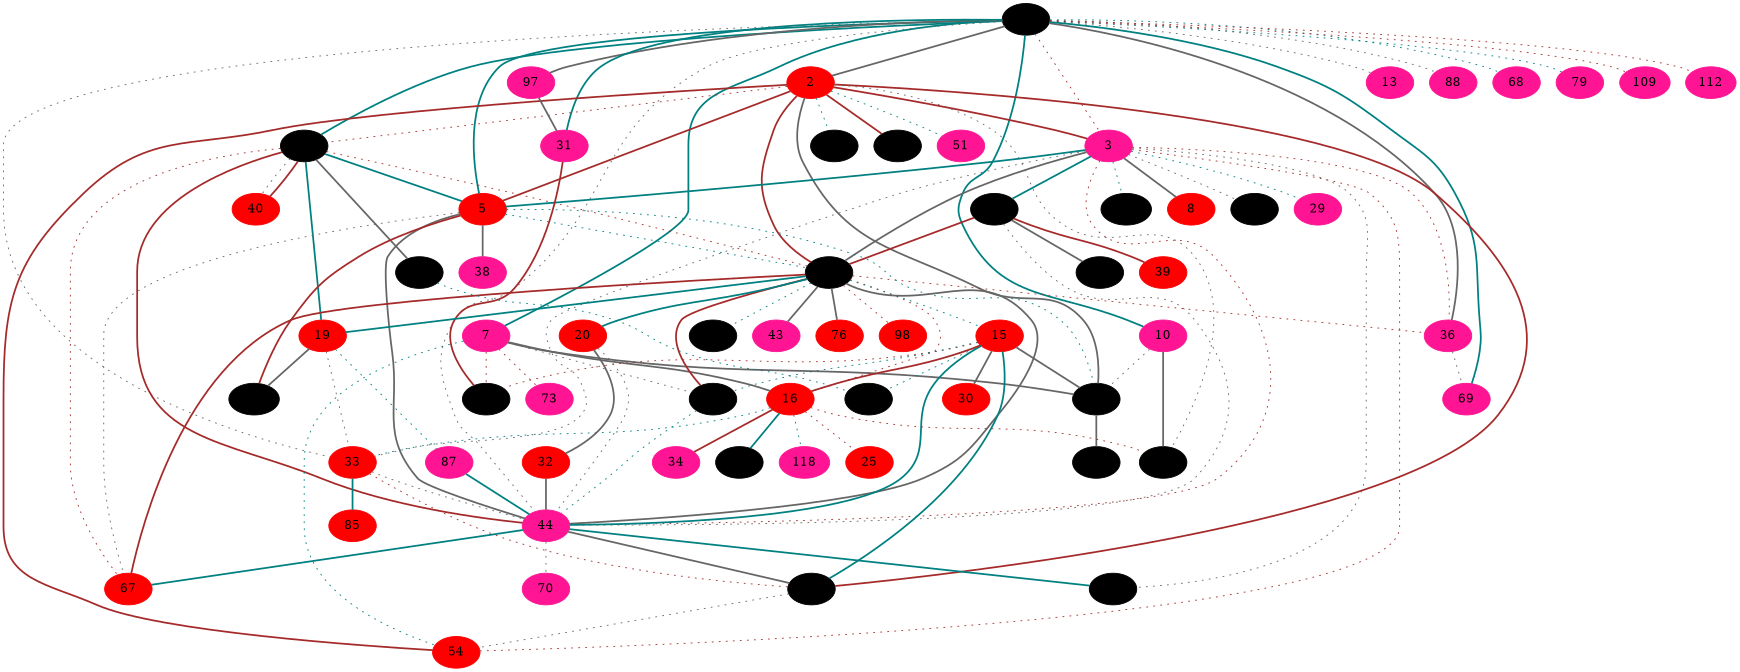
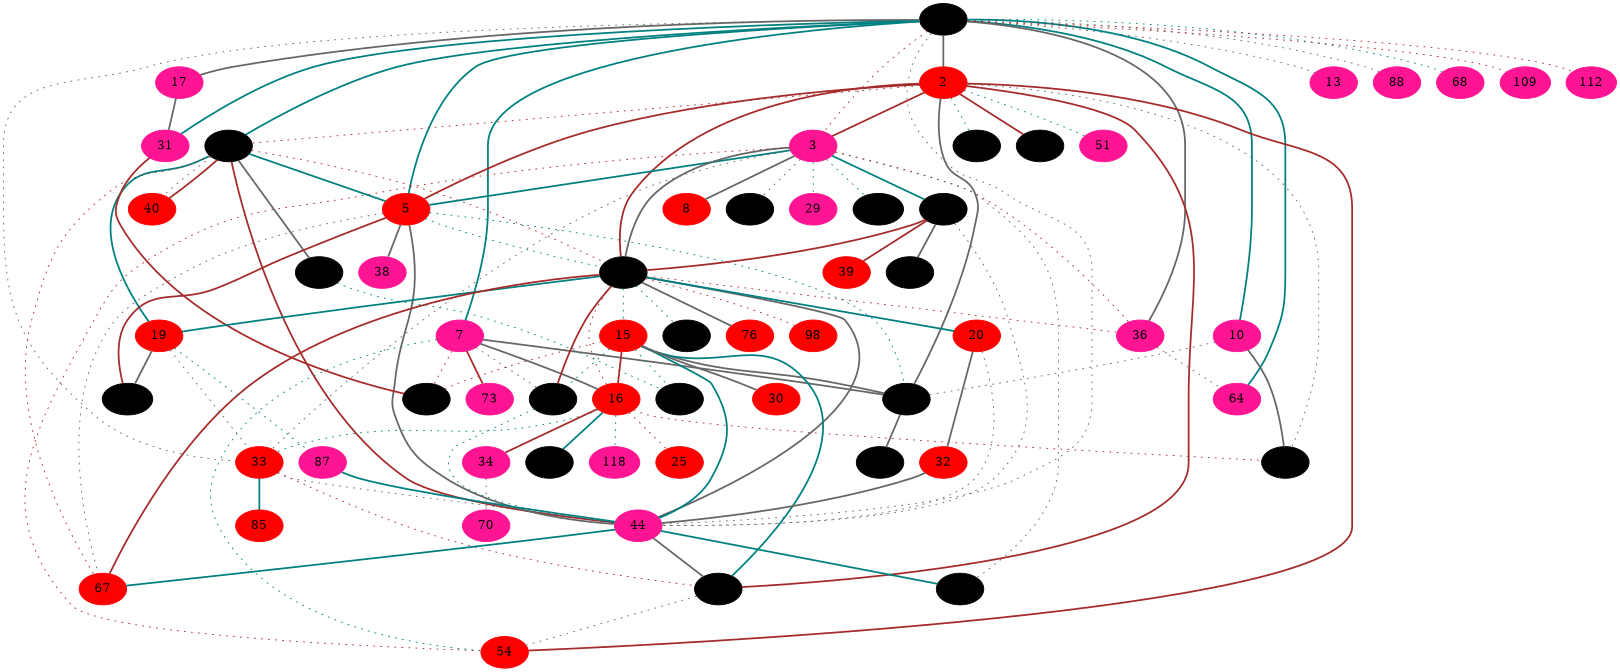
node "97": label "97" -> "17"
node "79": removed
node "43": removed
edge "7" -- "73": style dotted -> bold
node "69": label "69" -> "64"
edge "3" -- "44": removed
edge "44" -- "70": now "34" -- "70"
